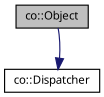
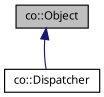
edge "co::Object" -> "co::Dispatcher": reversed
